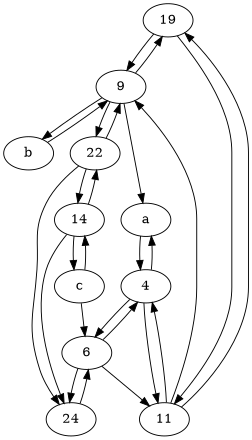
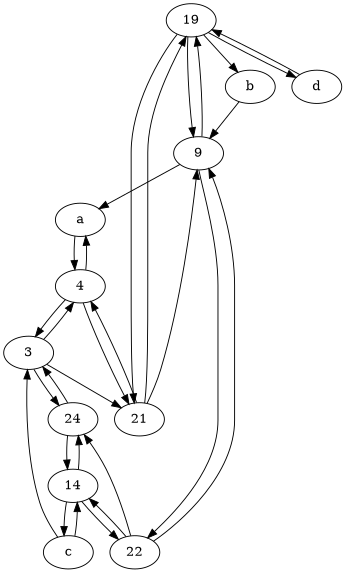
node "d": added
edge "9" -> "b": now "19" -> "b"
node "6": label "6" -> "3"
node "11": label "11" -> "21"
edge "24" -> "14": added
